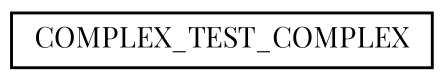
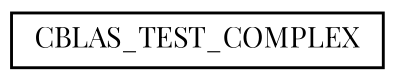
node "COMPLEX_TEST_COMPLEX": label "COMPLEX_TEST_COMPLEX" -> "CBLAS_TEST_COMPLEX"
